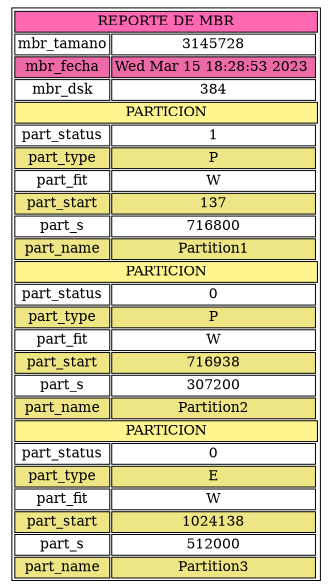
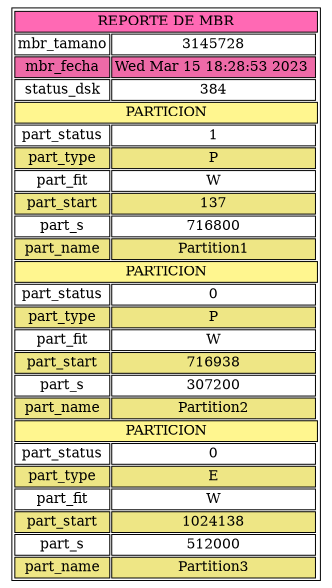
node "REPORTE DE MBR": text "mbr_dsk" -> "status_dsk"
